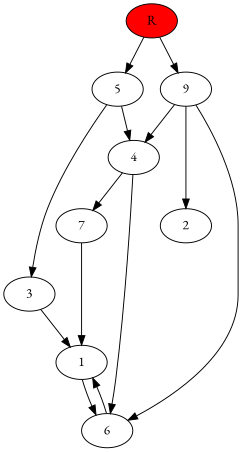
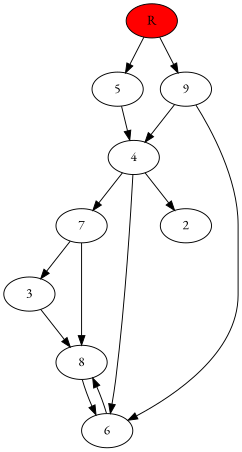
edge "9" -> "2": now "4" -> "2"
edge "5" -> "3": now "7" -> "3"
node "1": label "1" -> "8"
